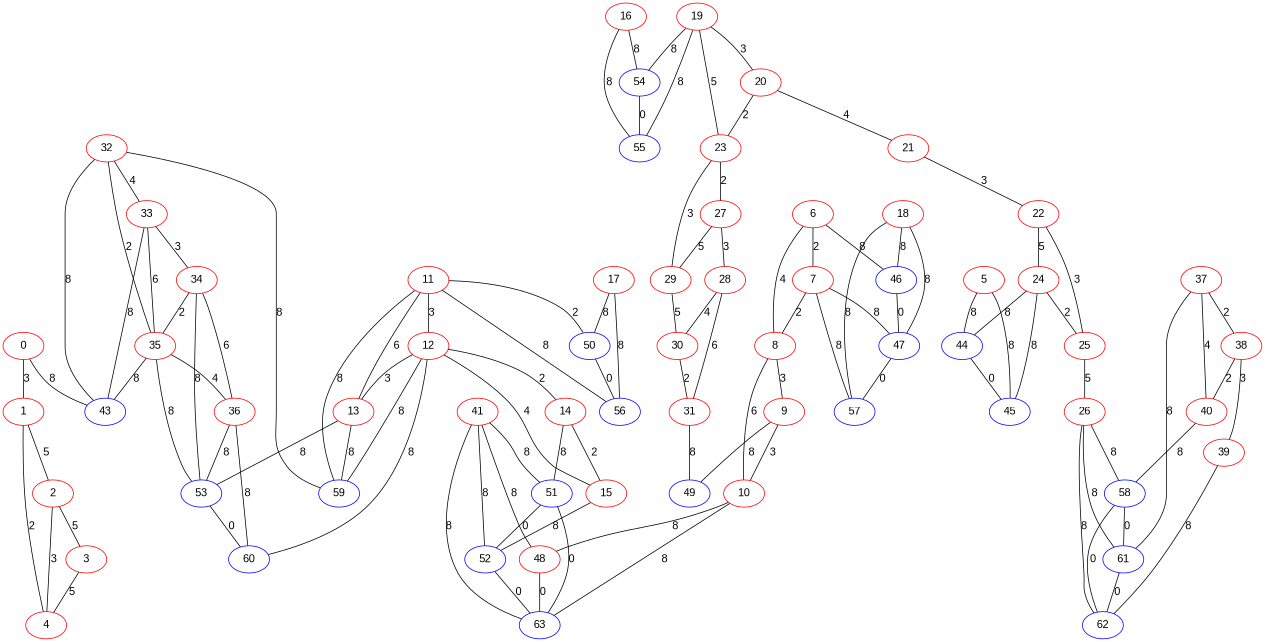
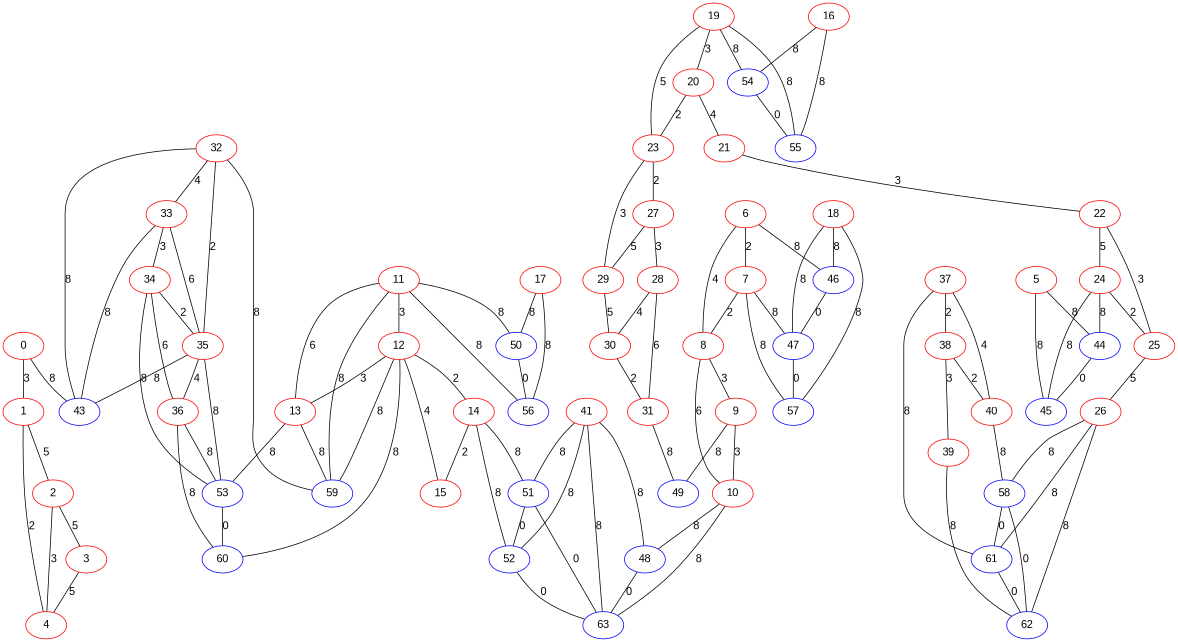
edge "11" -- "50": label "2" -> "8"
edge "15" -- "52": now "14" -- "52"
node "48": color red -> blue
